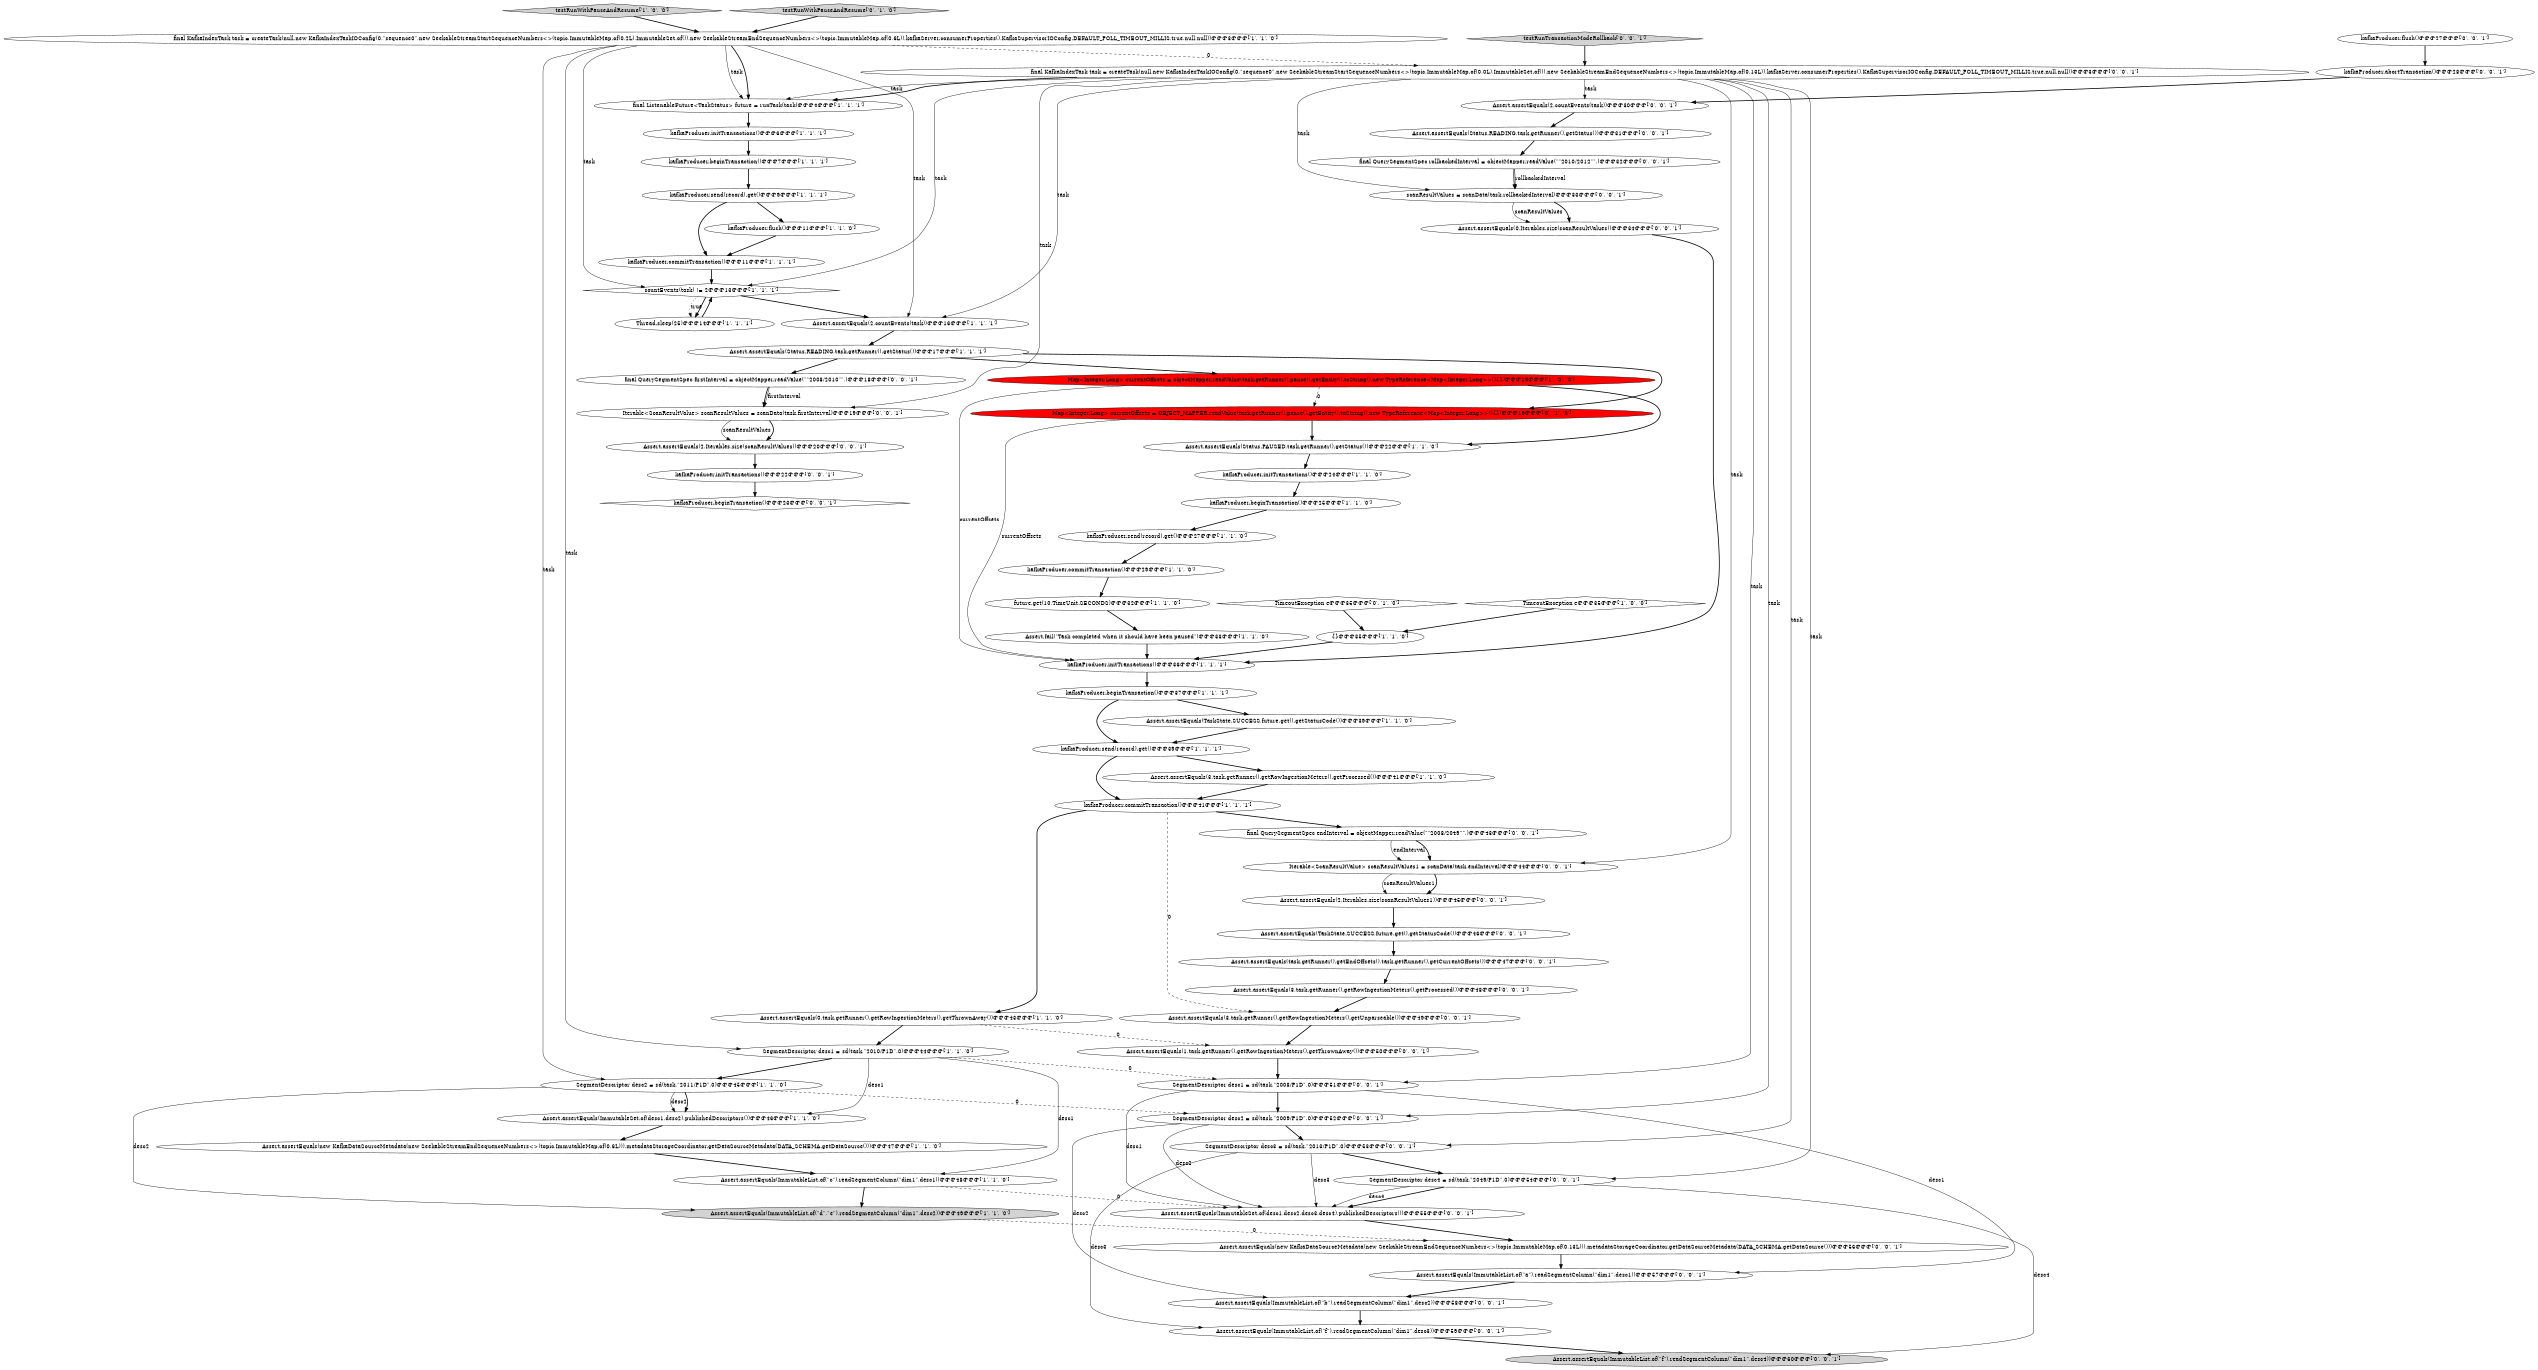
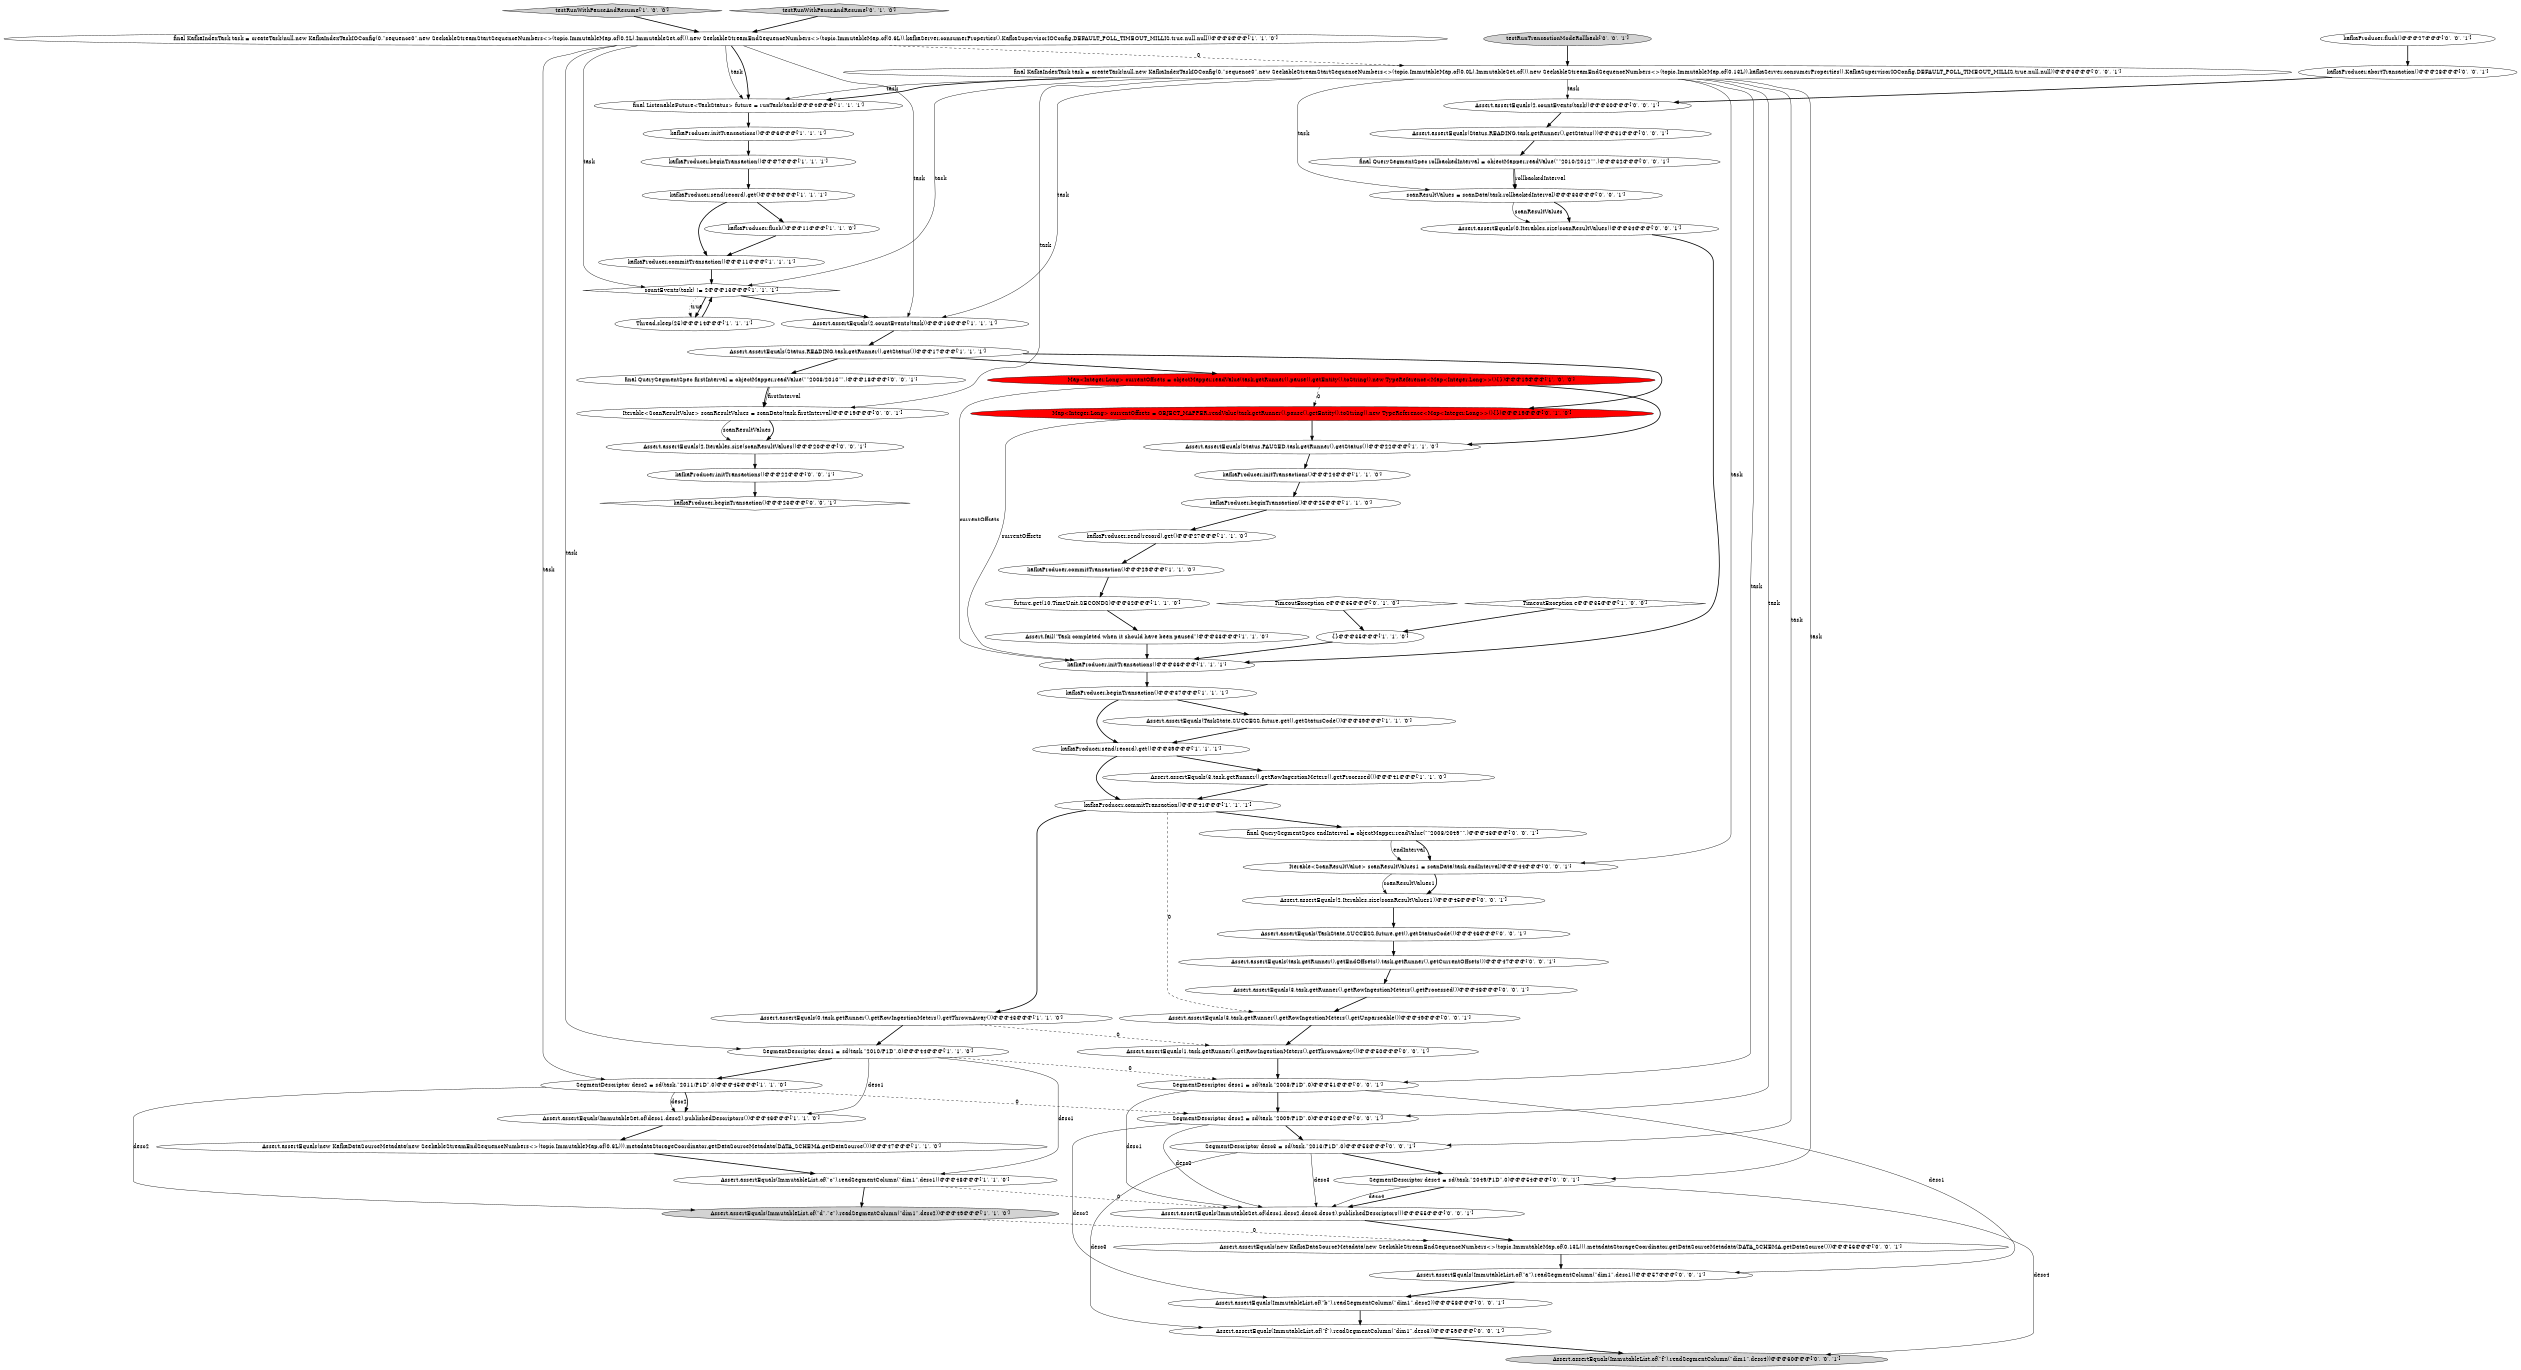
node "testRunTransactionModeRollback['0', '0', '1']": shape diamond -> ellipse
